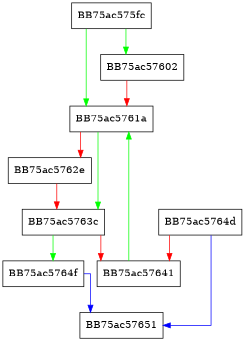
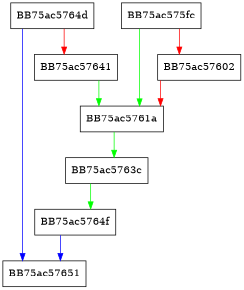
edge "BB75ac575fc" -> "BB75ac57602": color green -> red
node "BB75ac5762e": removed
edge "BB75ac5763c" -> "BB75ac57641": removed
